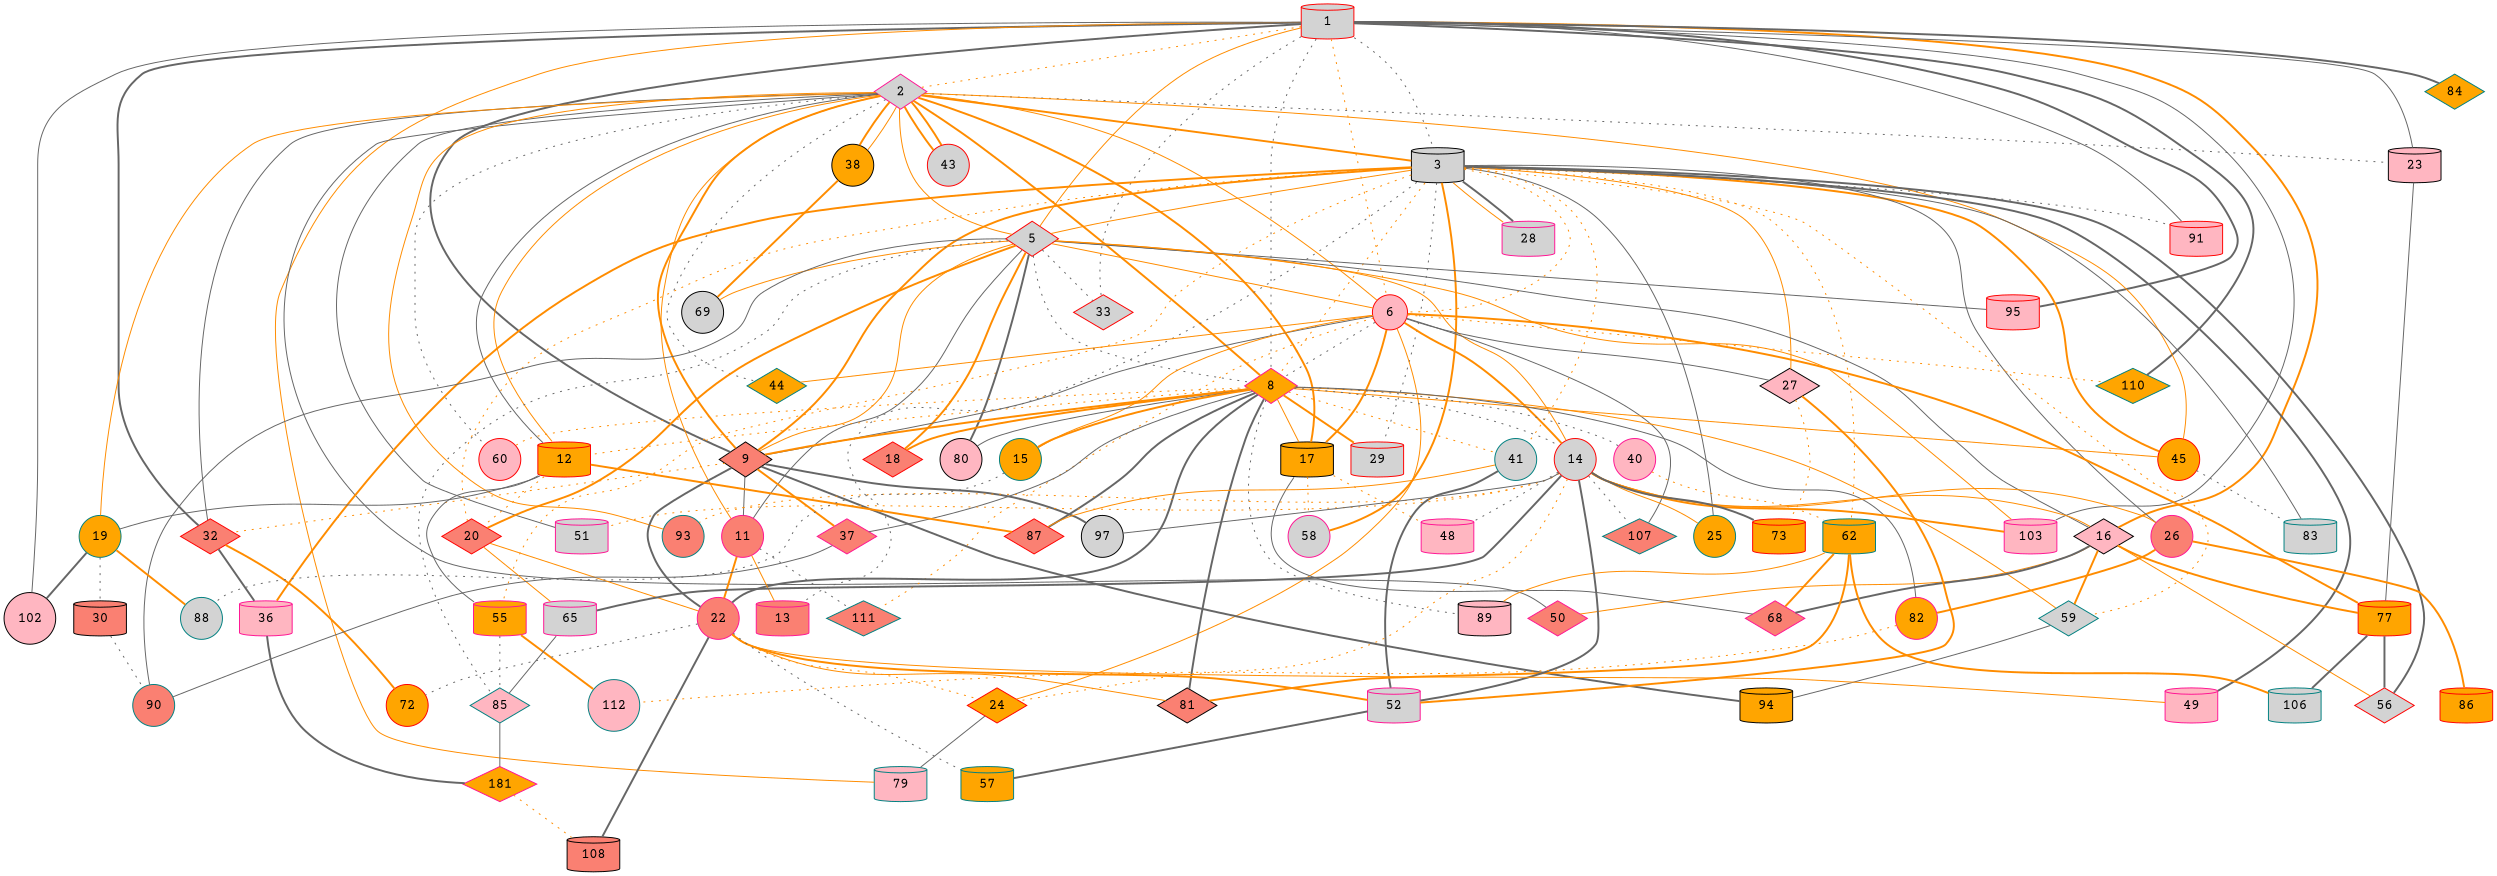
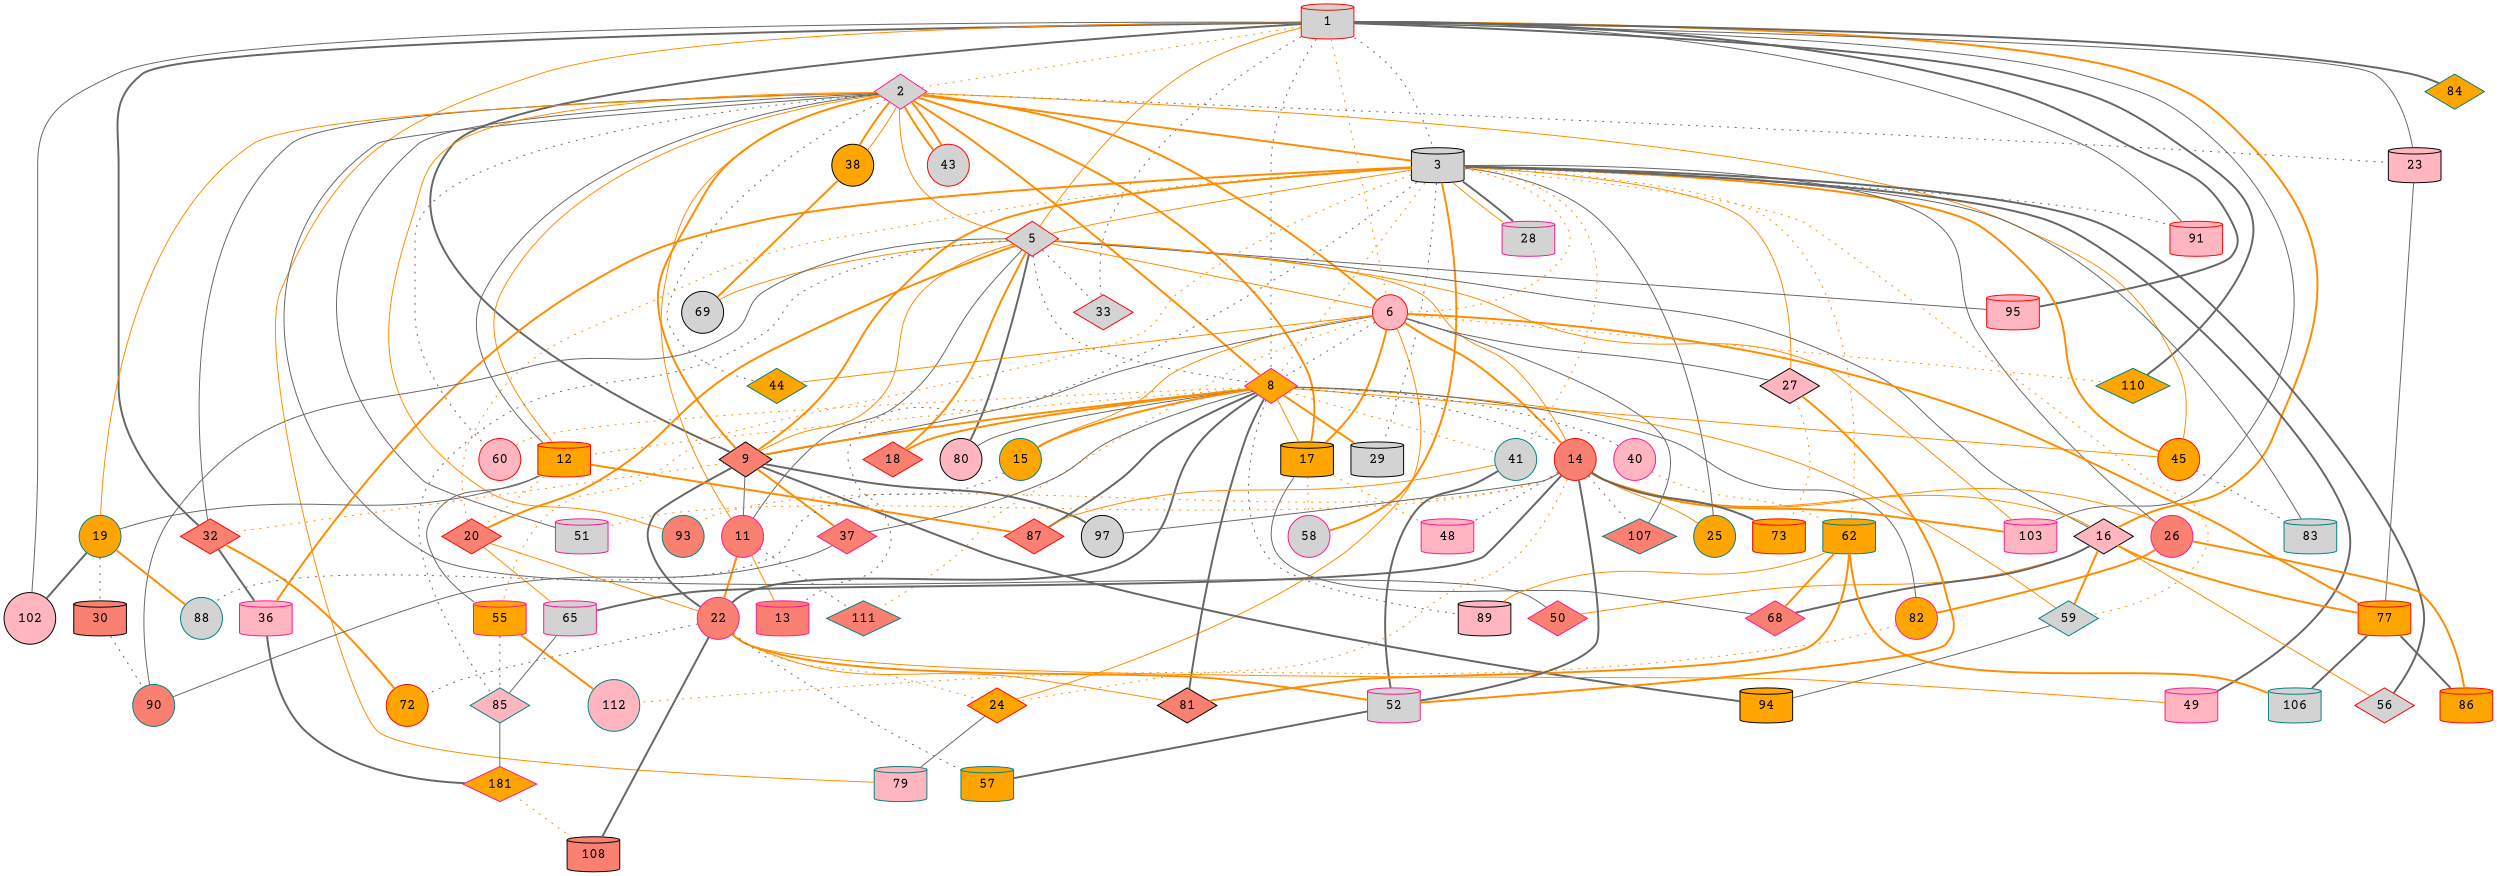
edge "2" -- "6": style solid -> bold
node "29": color red -> black
node "14": fillcolor lightgrey -> salmon
edge "77" -- "56": now "77" -- "86"
